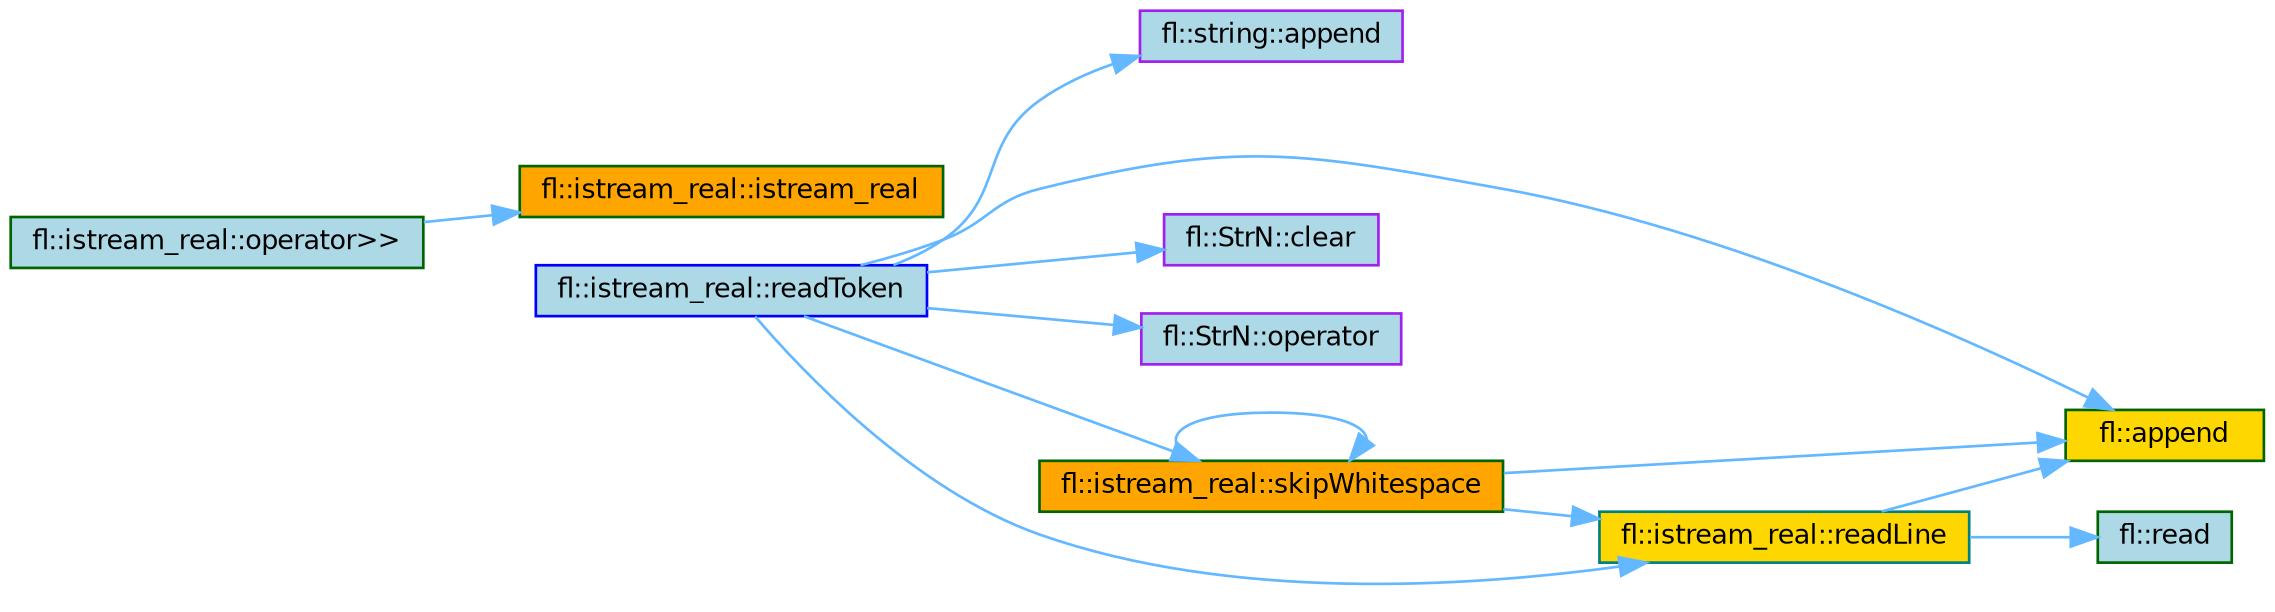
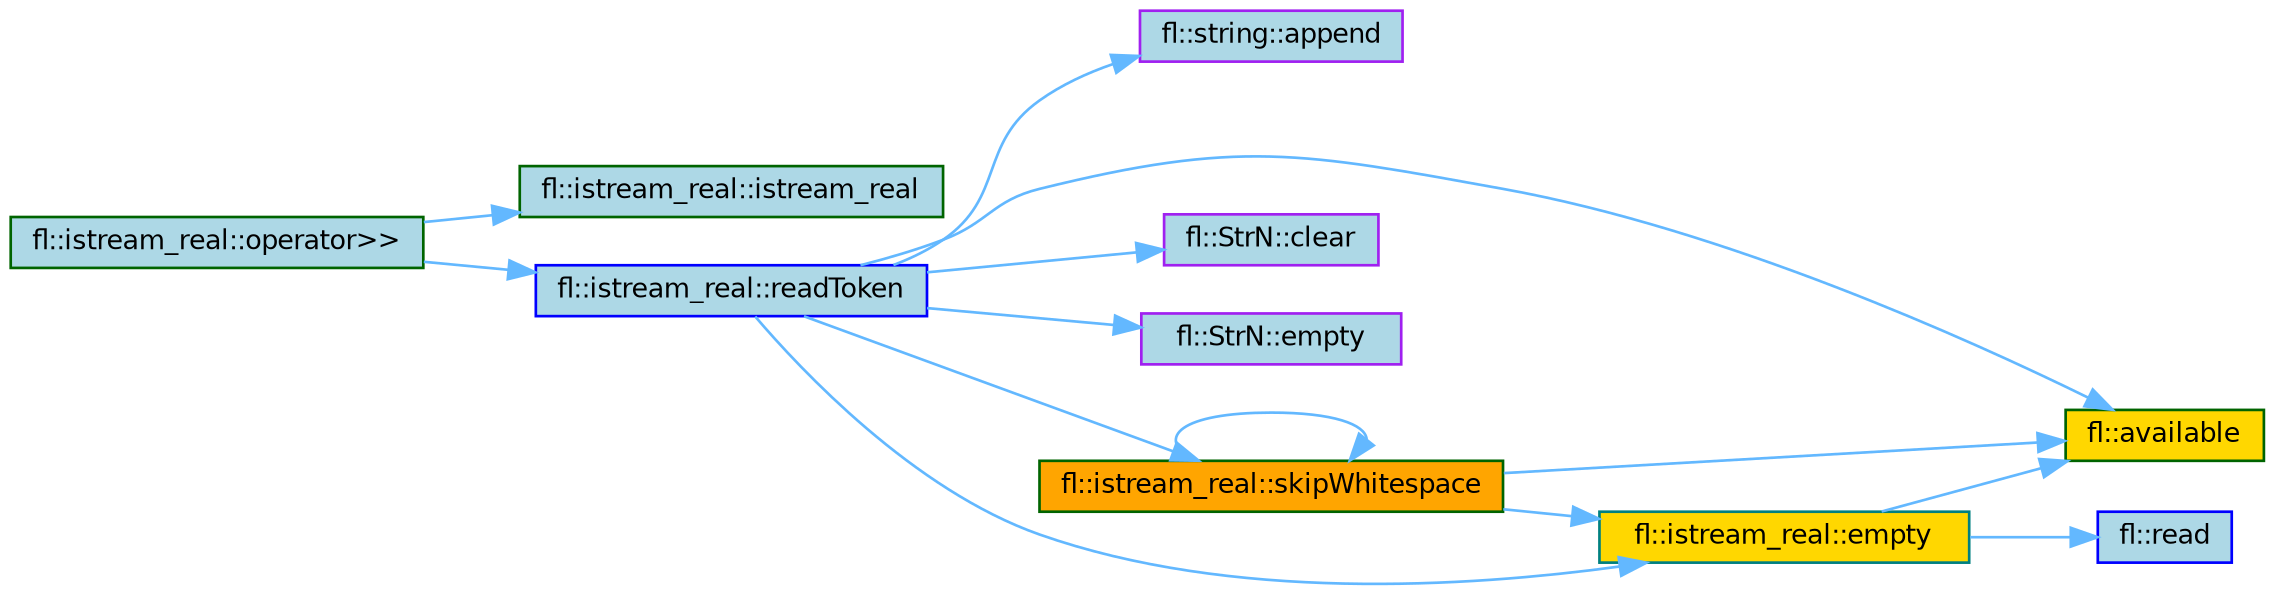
node "fl::istream_real::istream_real": fillcolor orange -> lightblue
edge "fl::istream_real::operator>>" -> "fl::istream_real::readToken": added
node "fl::StrN::operator": label "fl::StrN::operator" -> "fl::StrN::empty"
node "fl::append": label "fl::append" -> "fl::available"
node "fl::istream_real::readLine": label "fl::istream_real::readLine" -> "fl::istream_real::empty"
node "fl::read": color darkgreen -> blue
